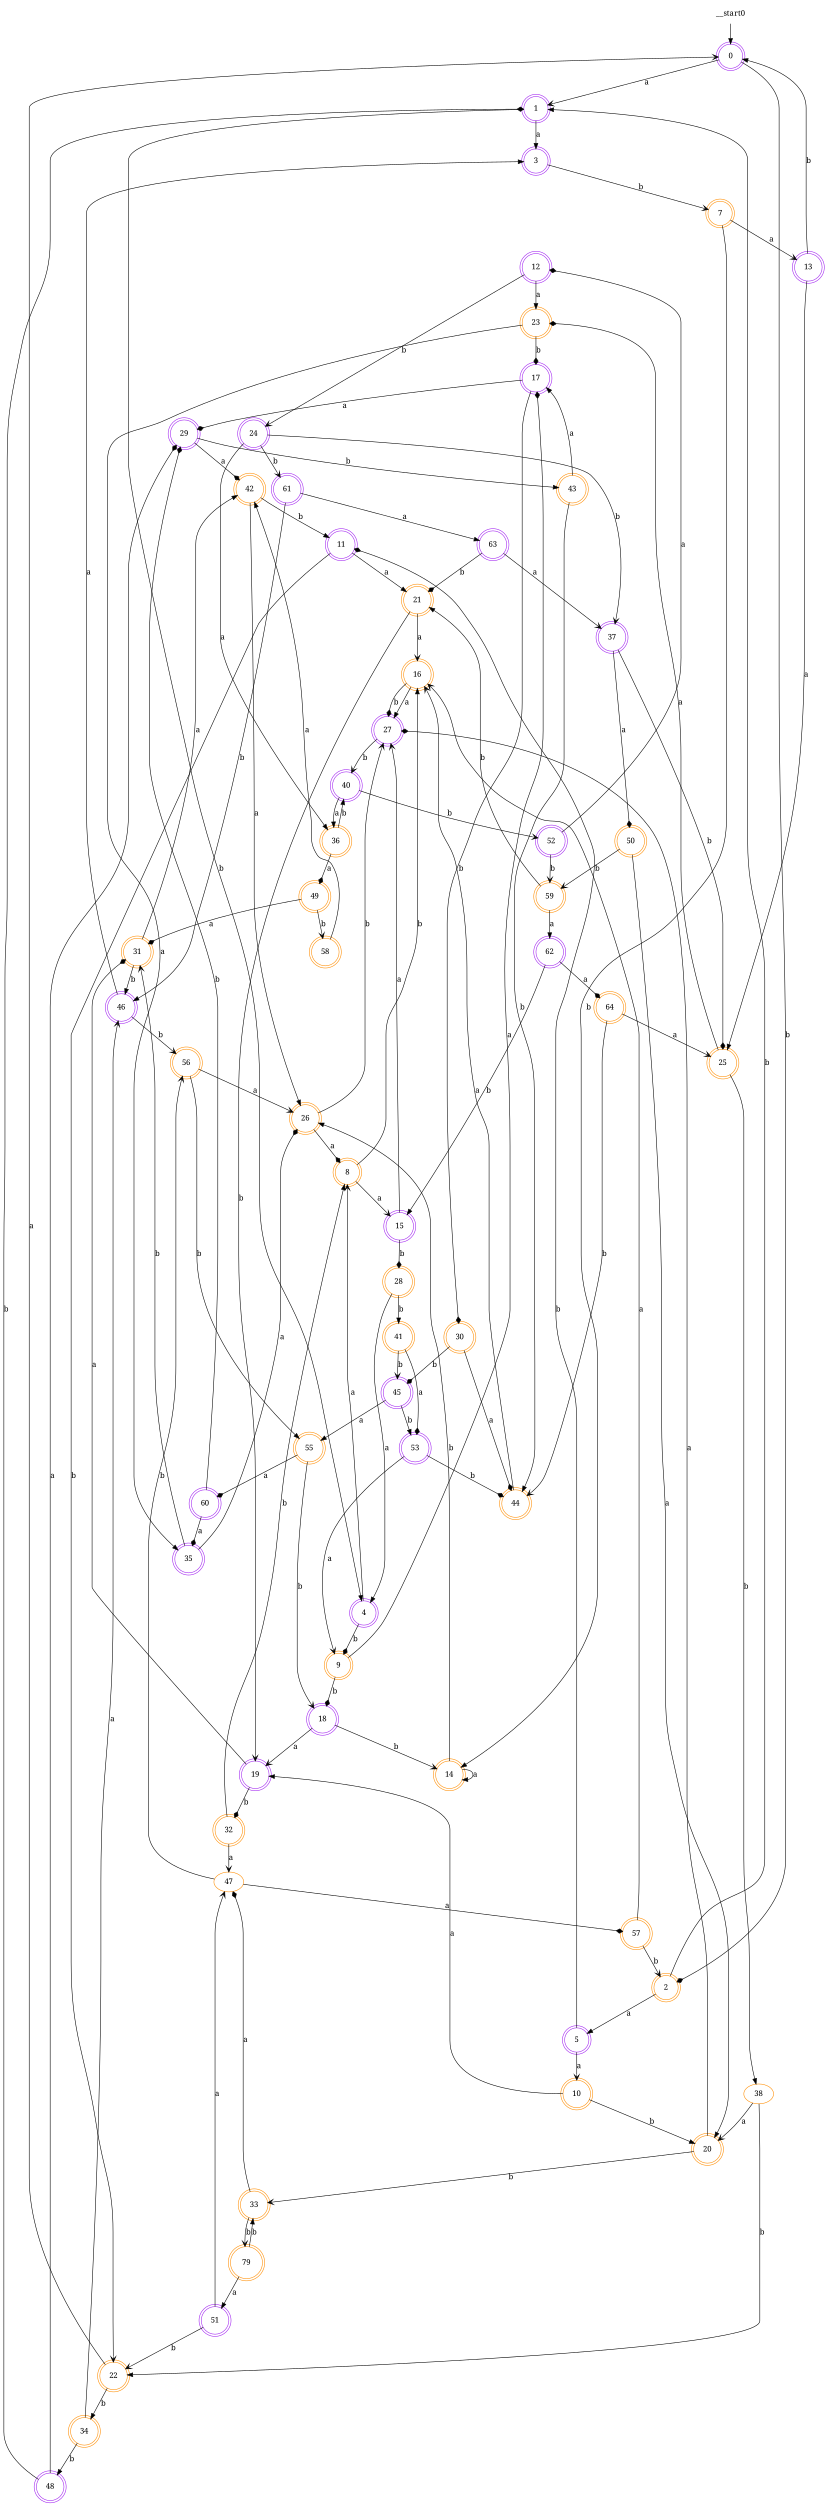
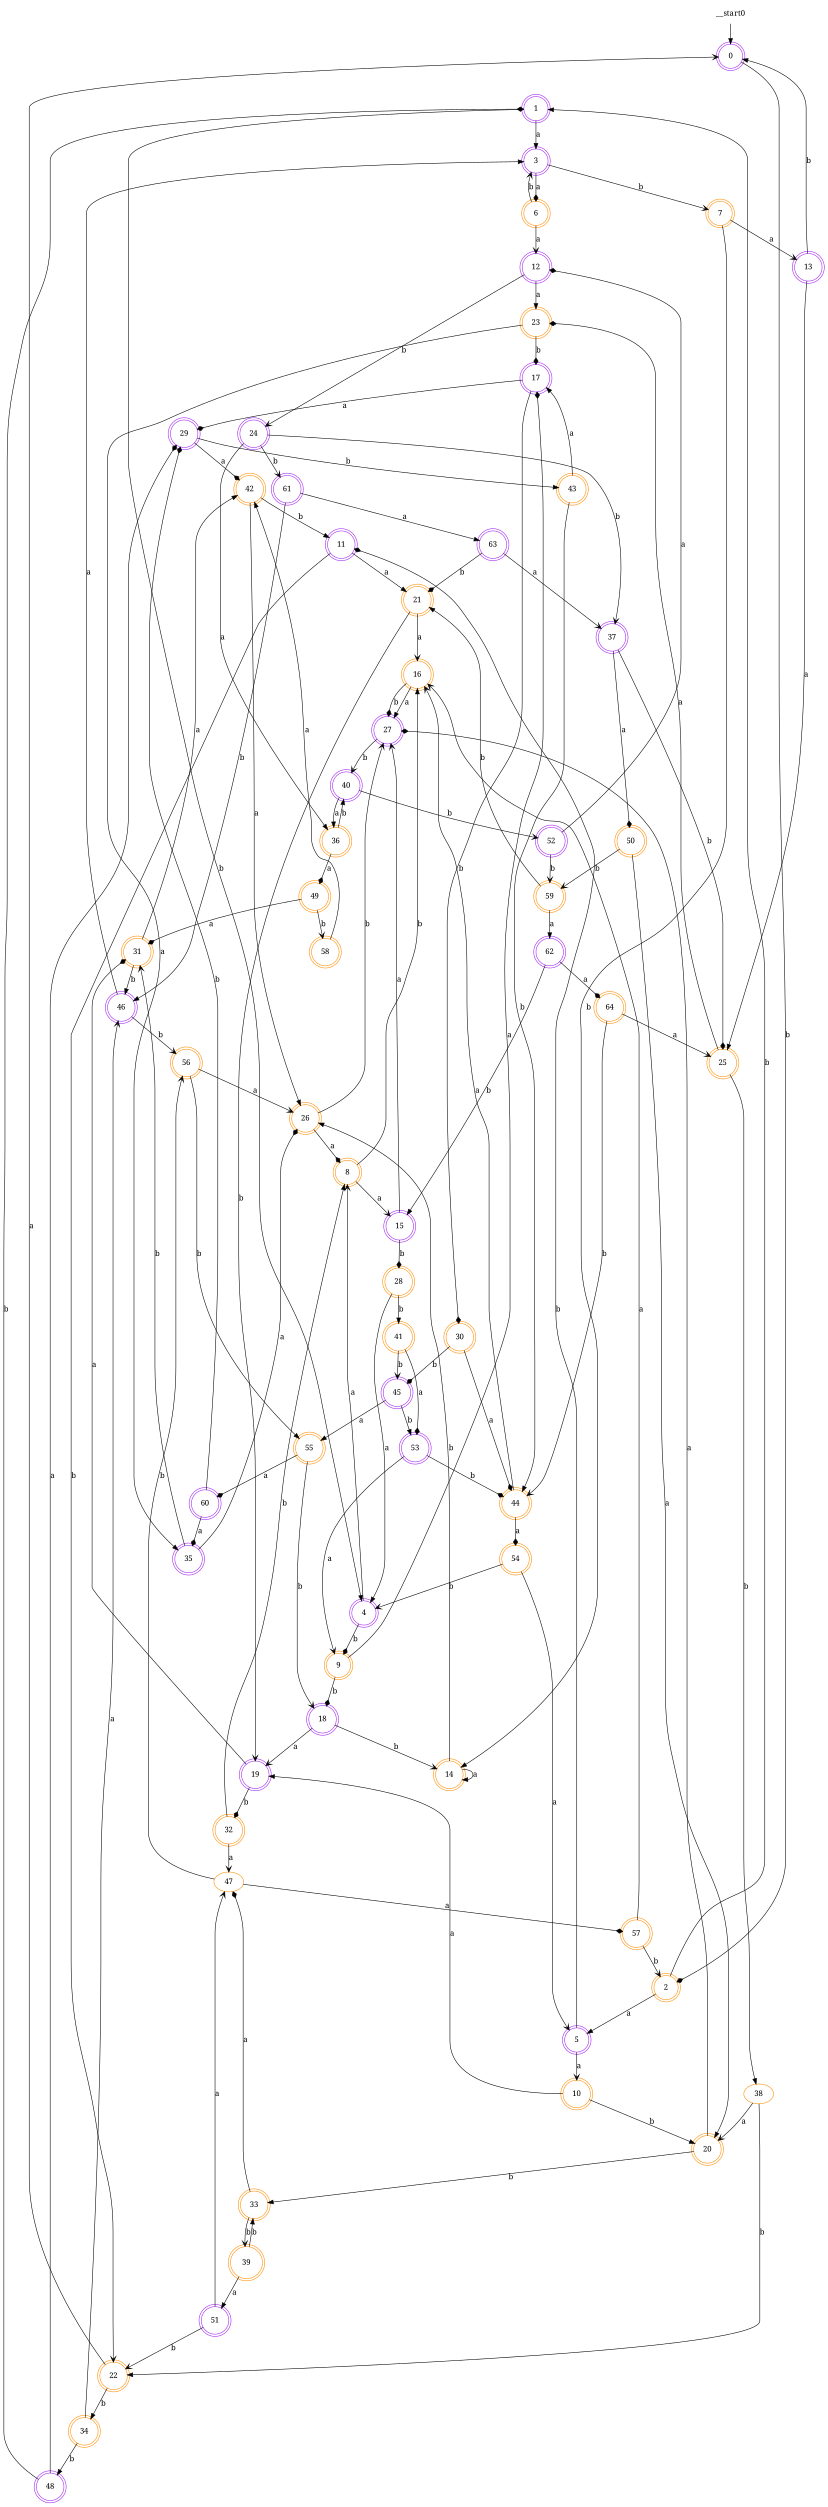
edge "0" -> "1": removed, label "a"
node "6": added
node "54": added
edge "20" -> "33": arrowhead vee -> normal
node "79": label "79" -> "39"
